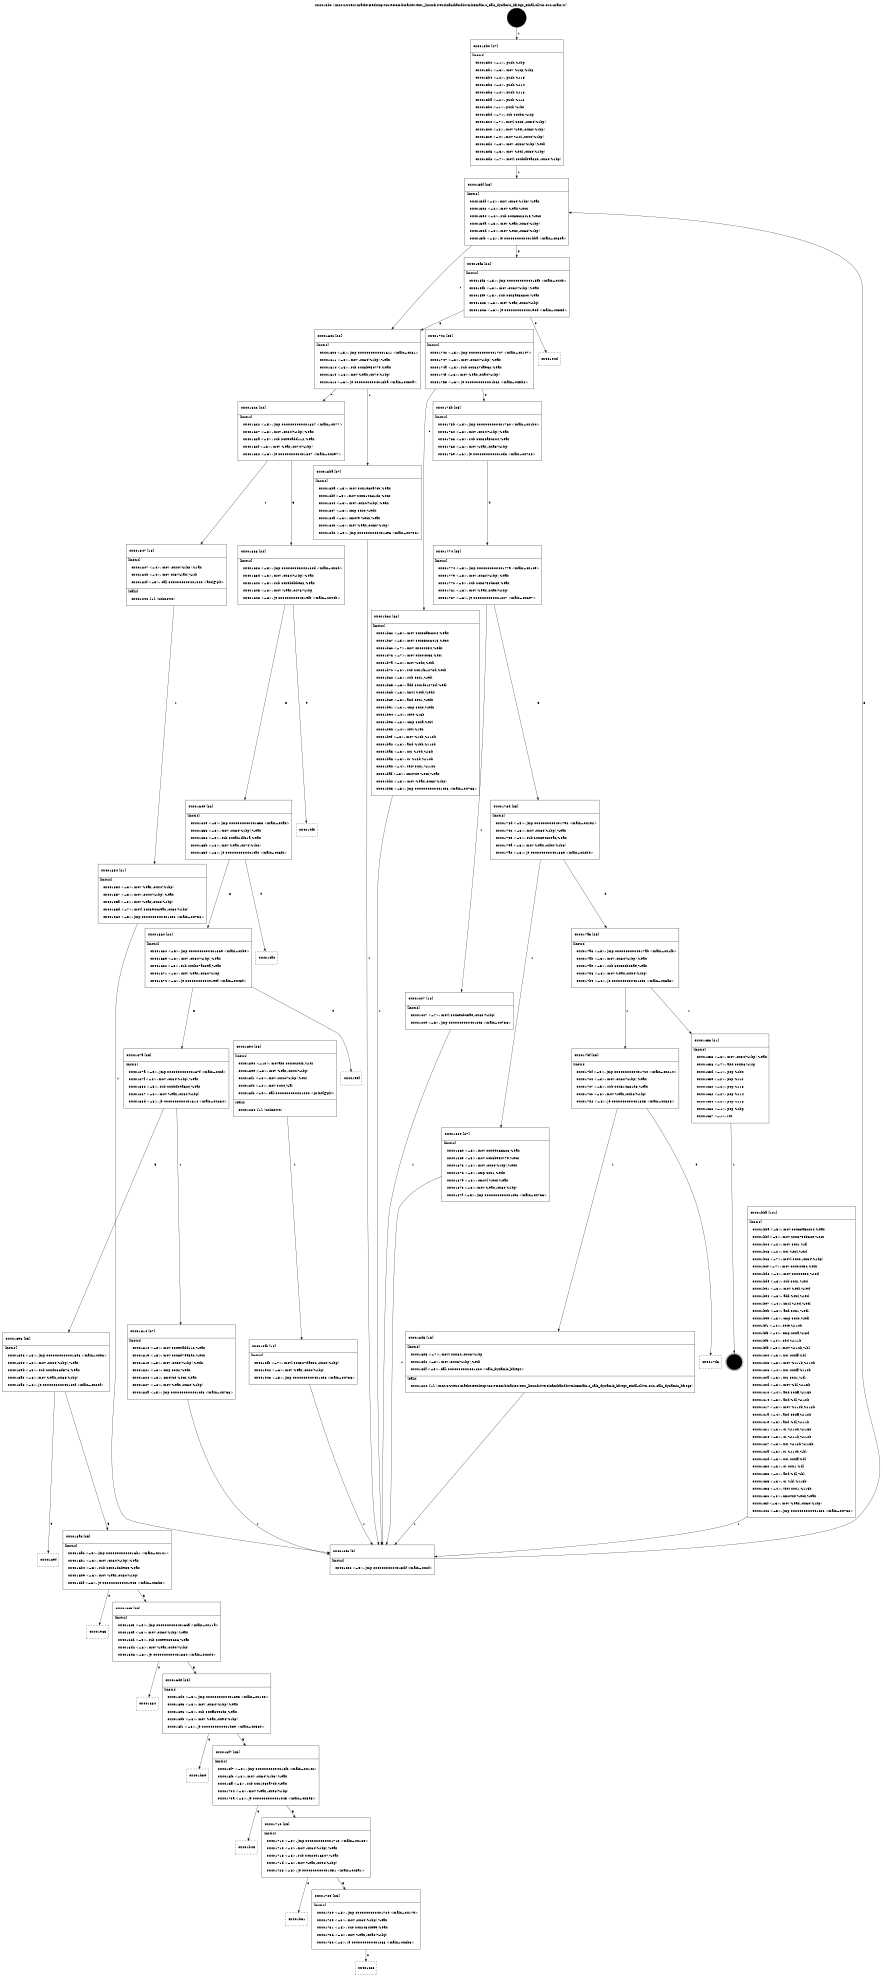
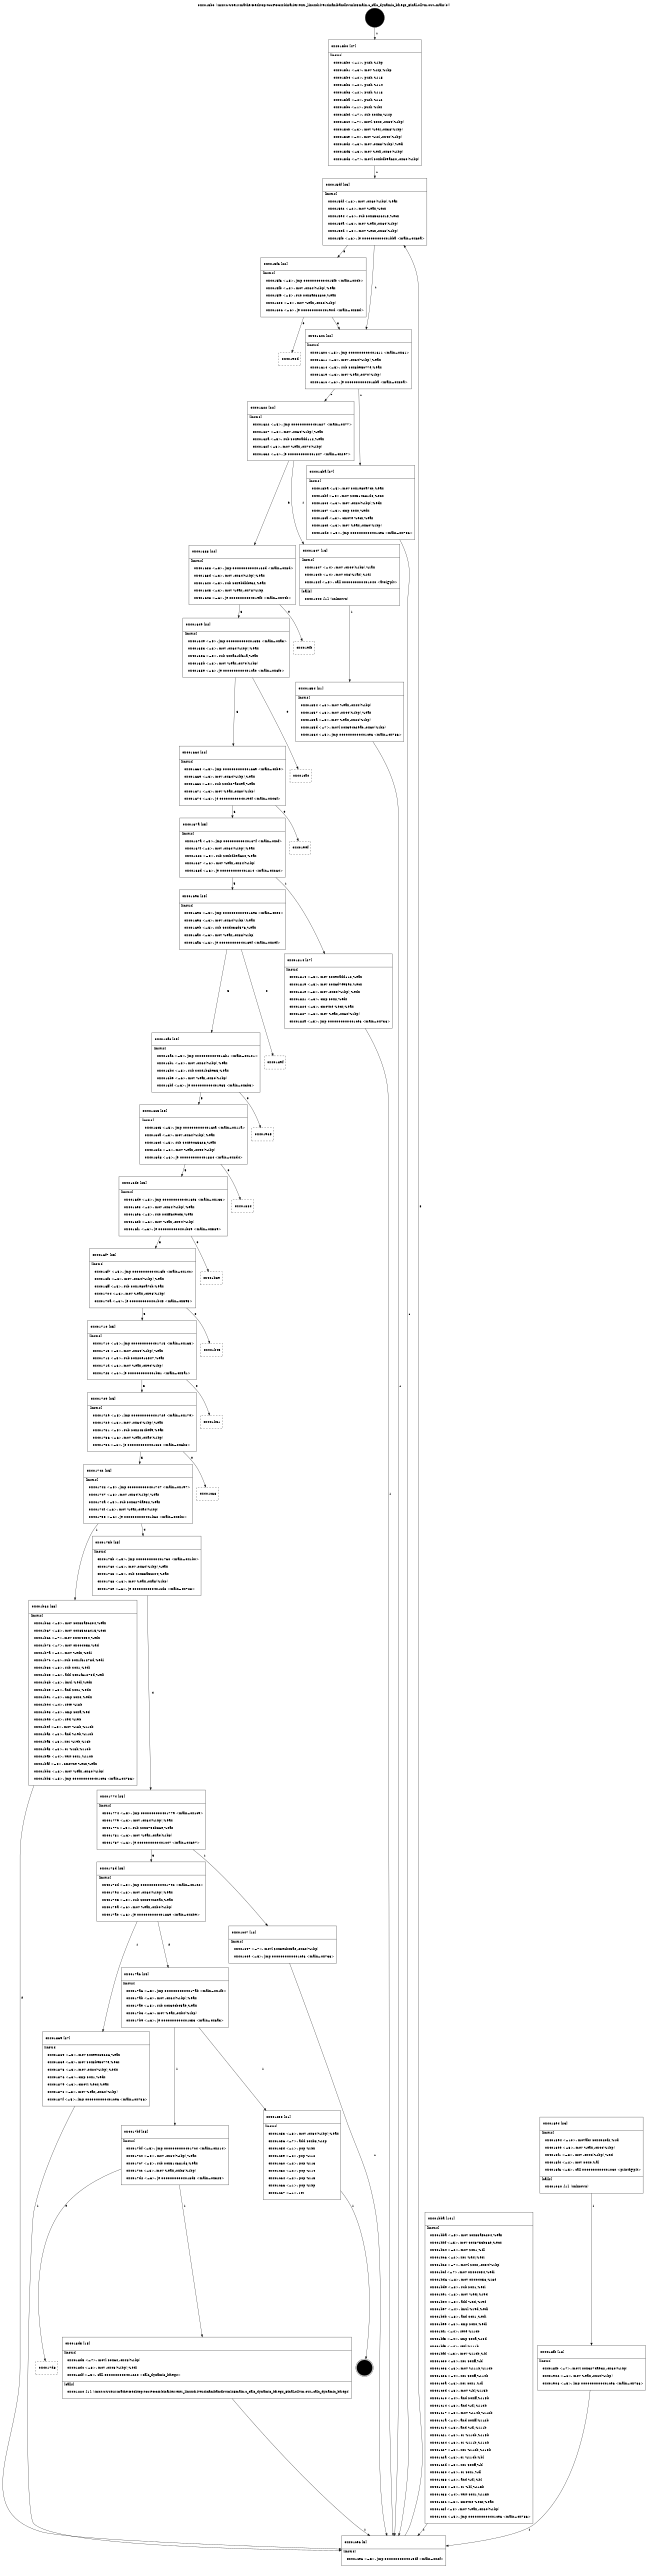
edge "0x401b62 [88]" -> "0x401ce6 [5]": label " 1" -> " 2"
edge "0x401729 [25]" -> "0x401742 [25]": added, label "5"
